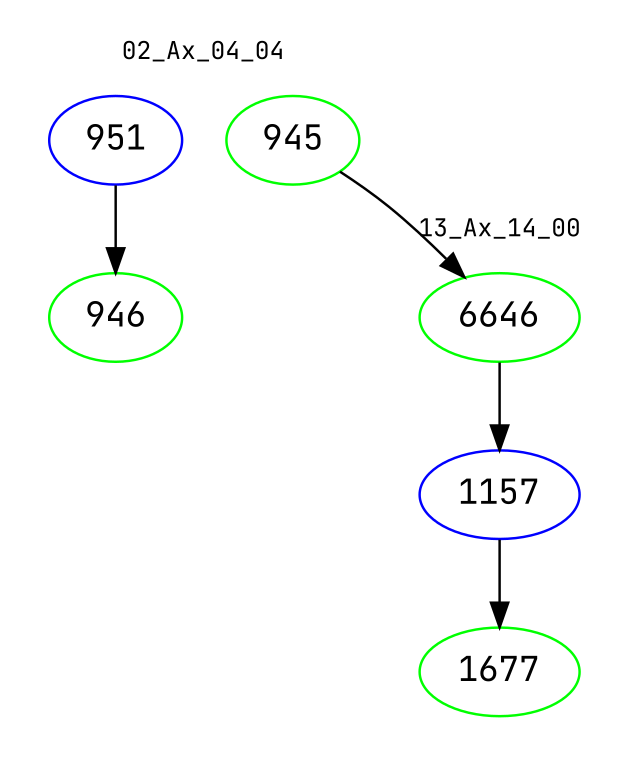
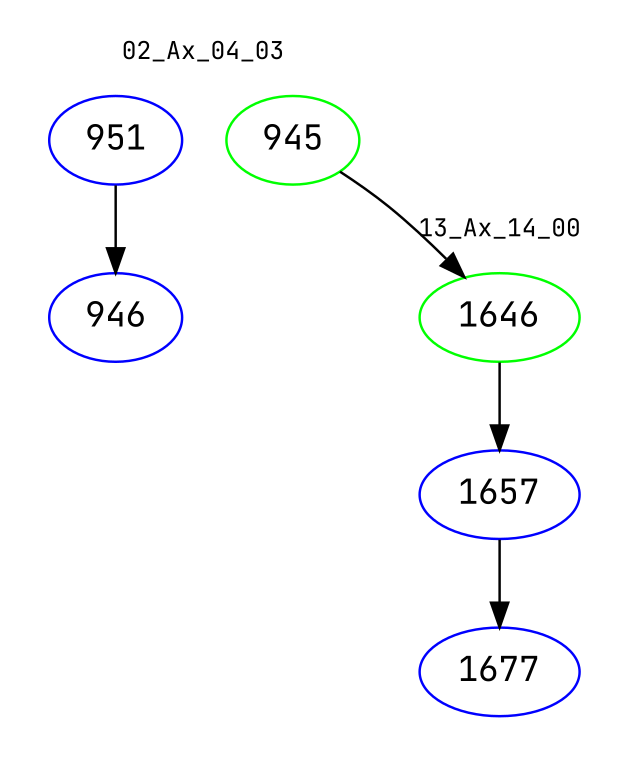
cluster "02_Ax_04_04": label "02_Ax_04_04" -> "02_Ax_04_03"
node "946": color green -> blue
node "6646": label "6646" -> "1646"
node "1157": label "1157" -> "1657"
node "1677": color green -> blue
